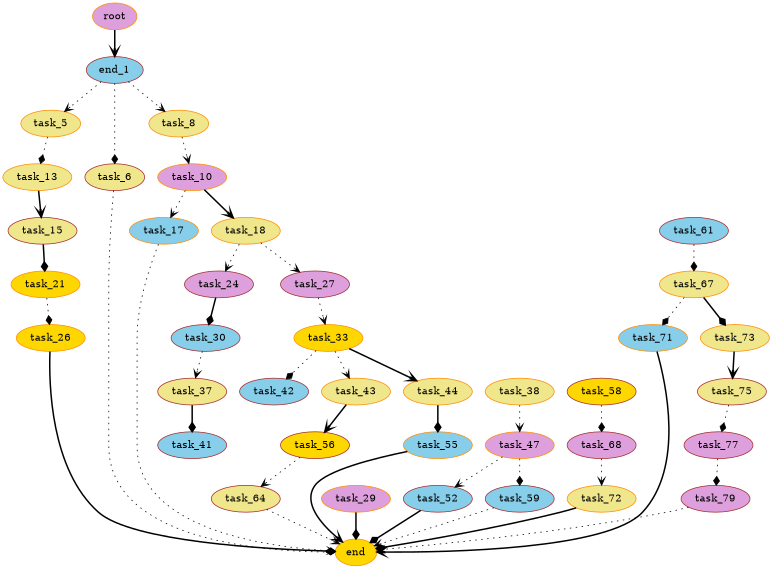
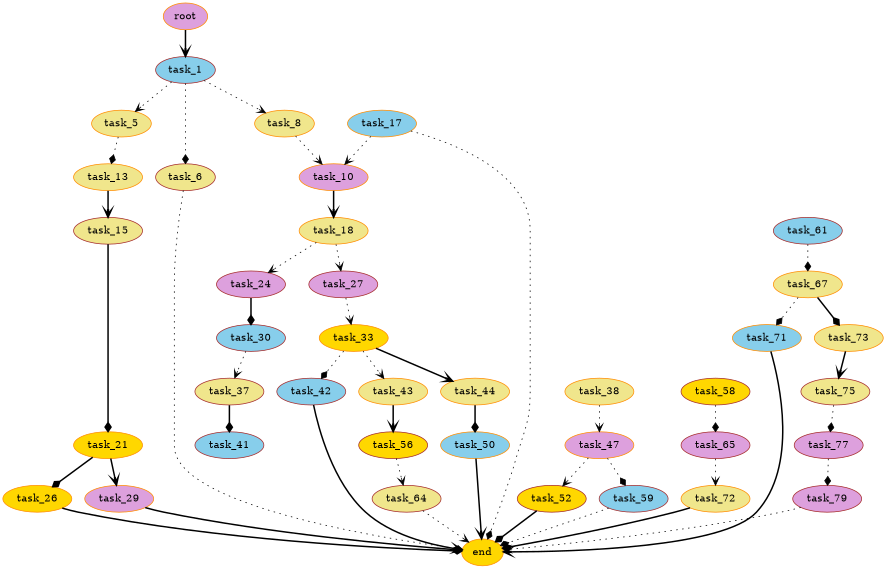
node "end_1": label "end_1" -> "task_1"
edge "task_10" -> "task_17": reversed
edge "task_21" -> "task_26": style dotted -> bold
node "task_55": label "task_55" -> "task_50"
node "task_68": label "task_68" -> "task_65"
edge "task_17" -> "end": arrowhead vee -> diamond
edge "task_21" -> "task_29": added
node "task_52": fillcolor skyblue -> gold
edge "task_42" -> "end": added
edge "task_59" -> "end": arrowhead vee -> diamond
